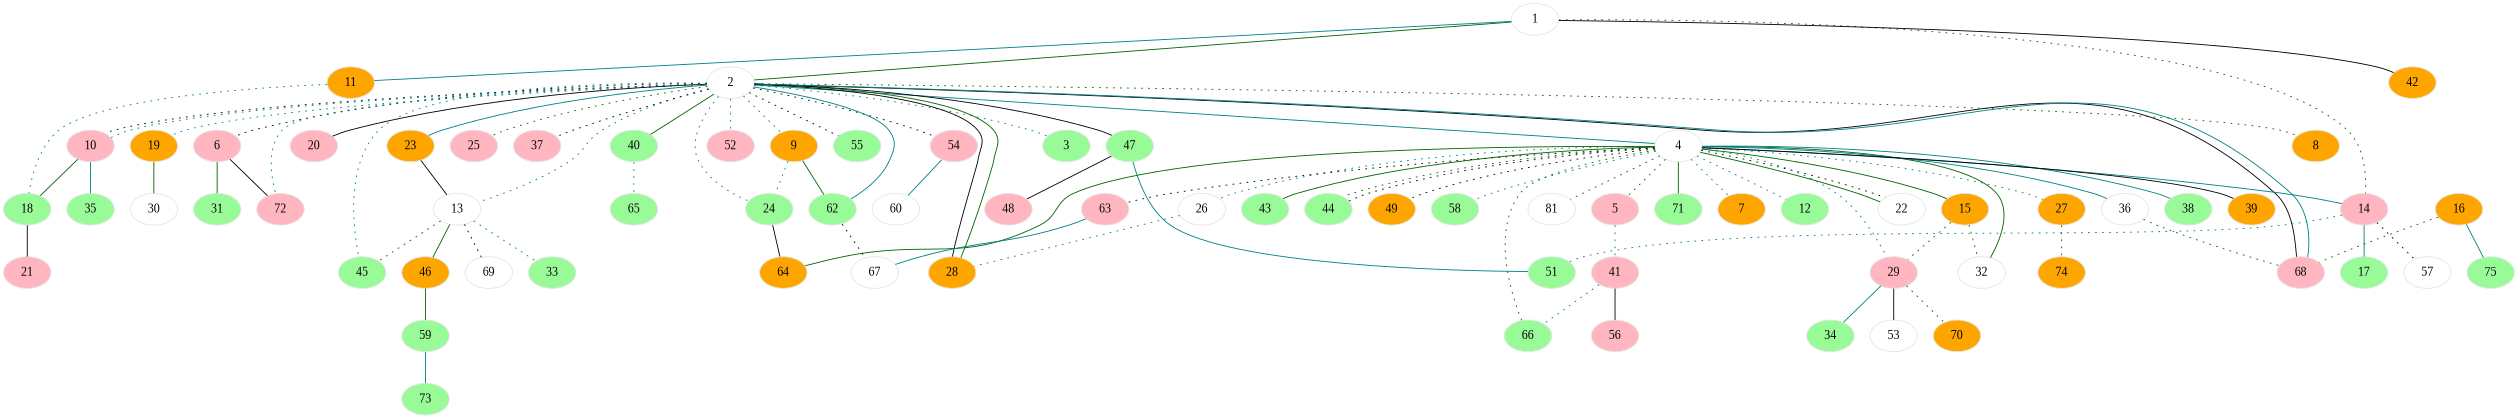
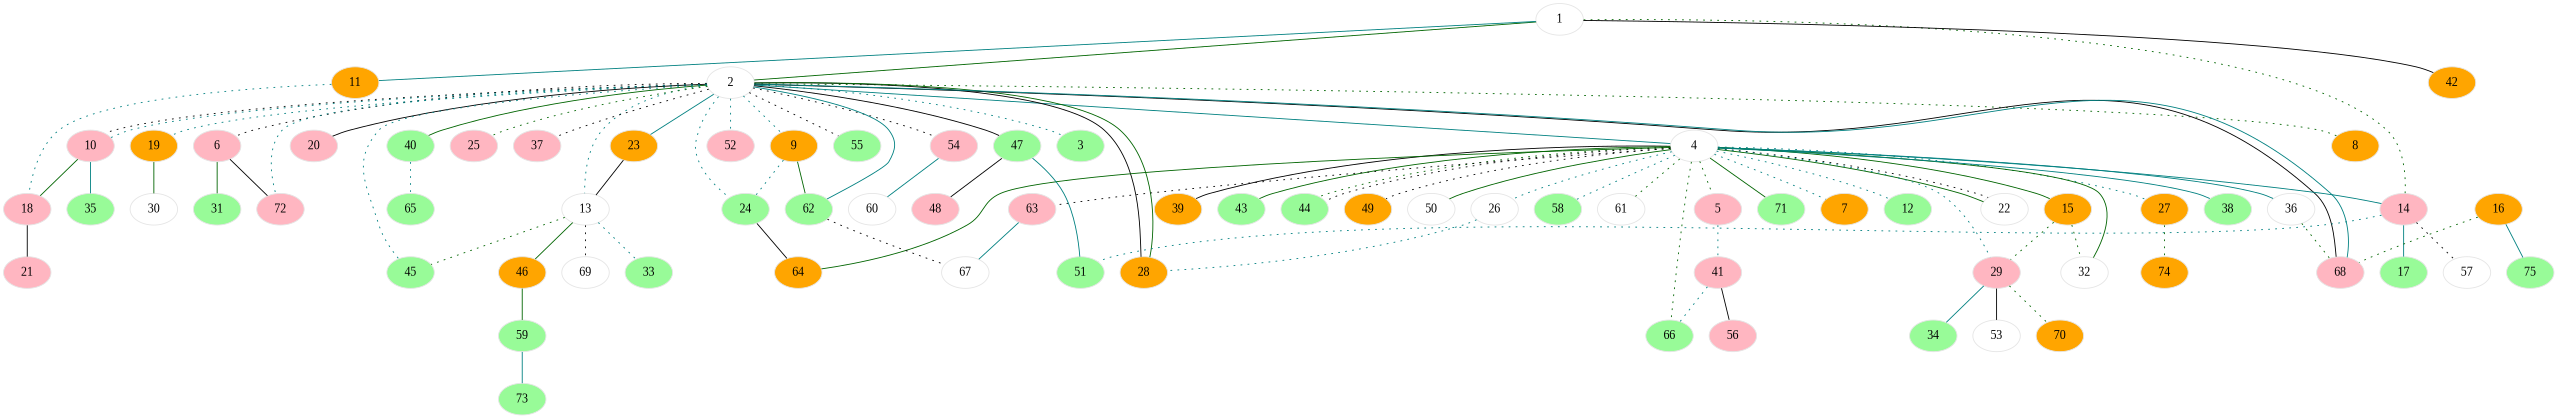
node "18": fillcolor palegreen -> lightpink
node "50": added
node "81": label "81" -> "61"
